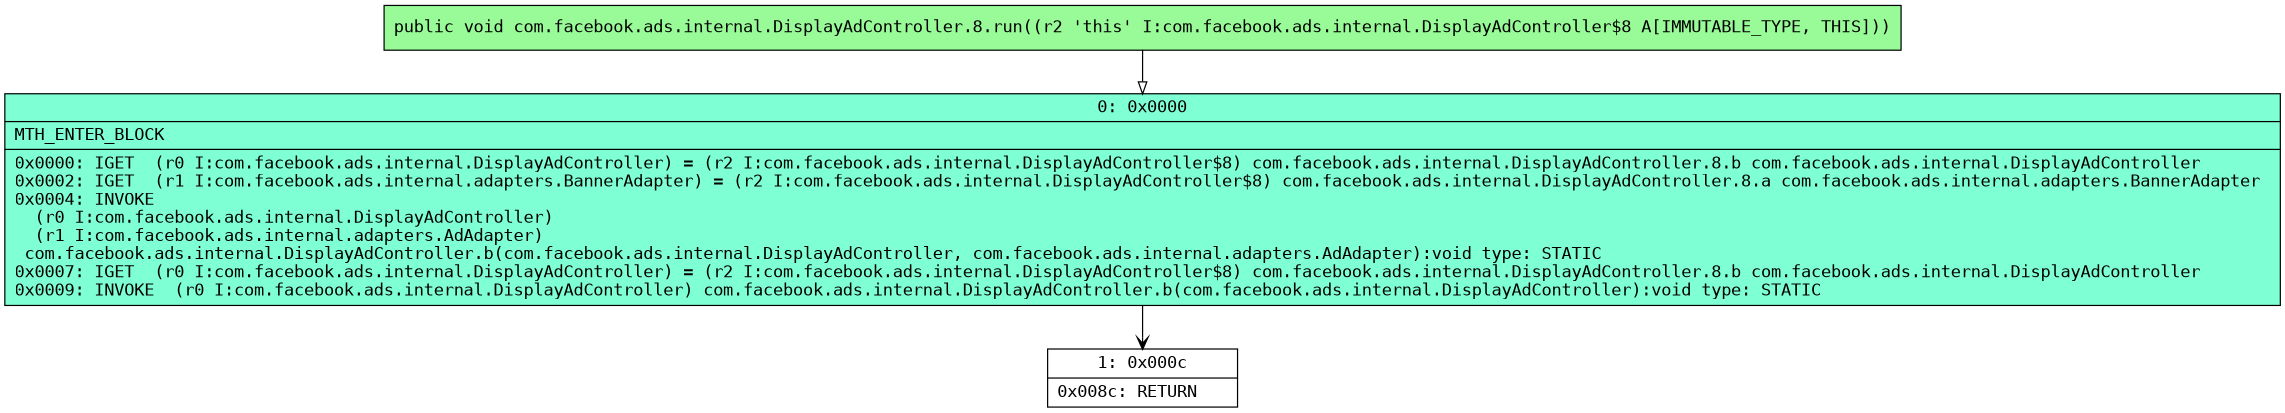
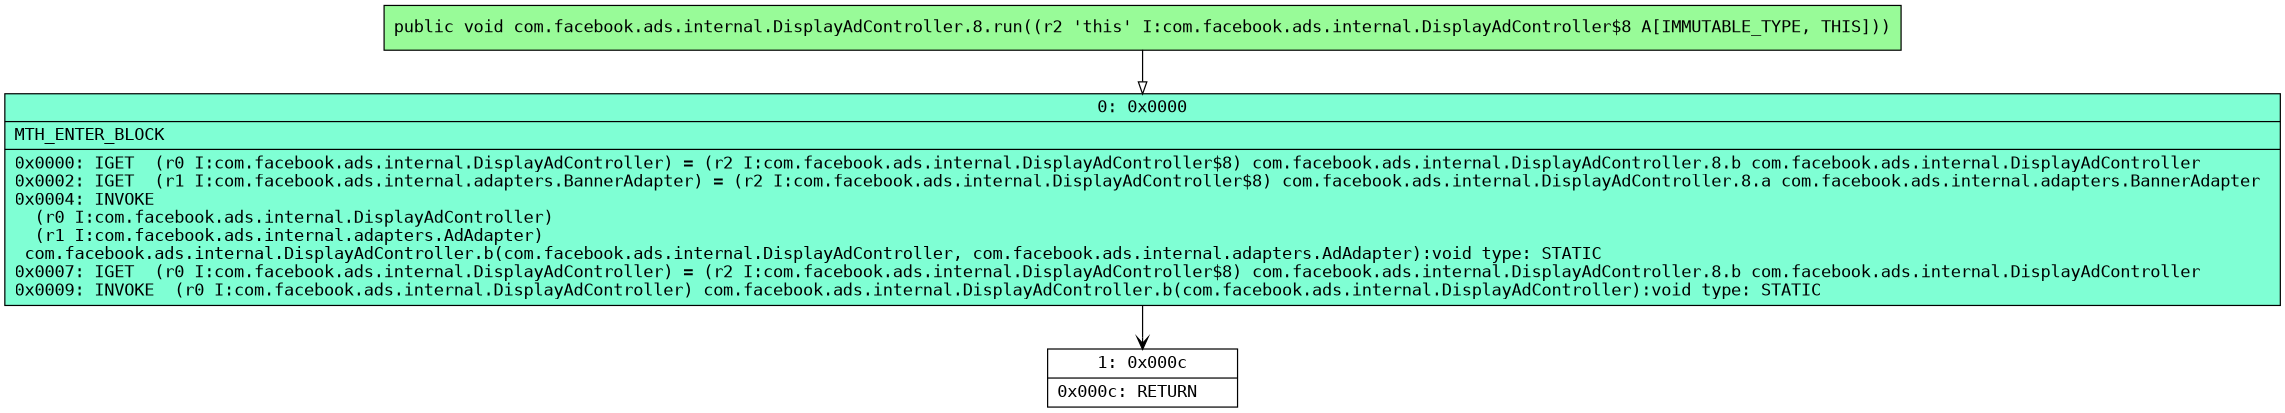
node "1: 0x000c": text "0x008c: RETURN" -> "0x000c: RETURN"
